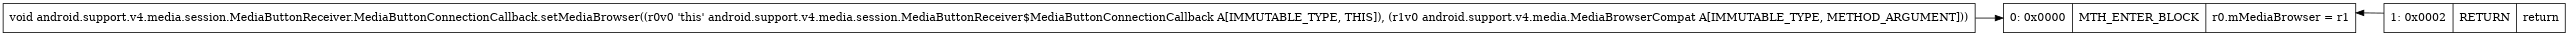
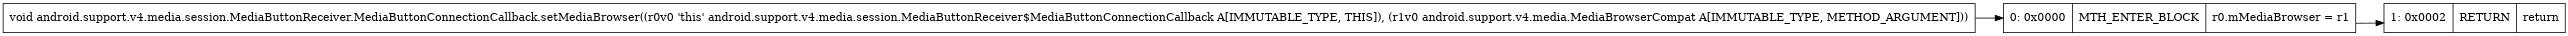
edge "1: 0x0002" -> "0: 0x0000": reversed
